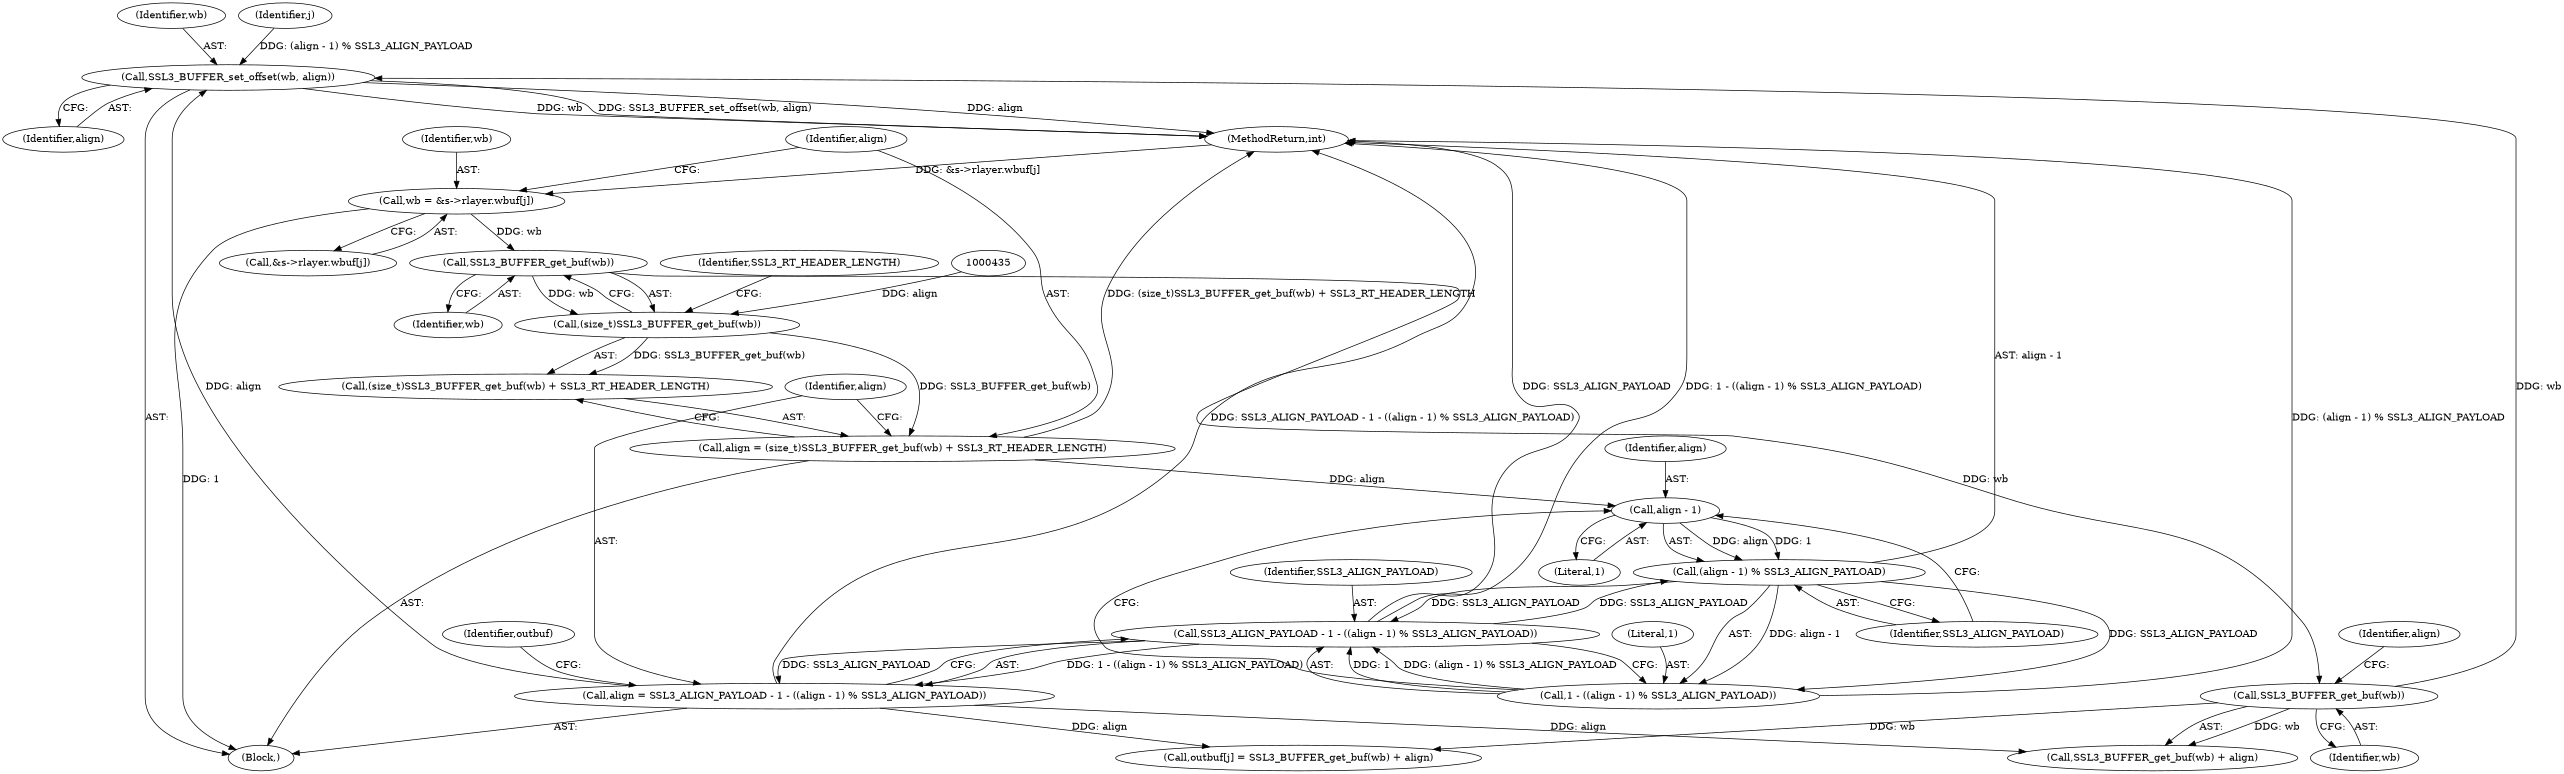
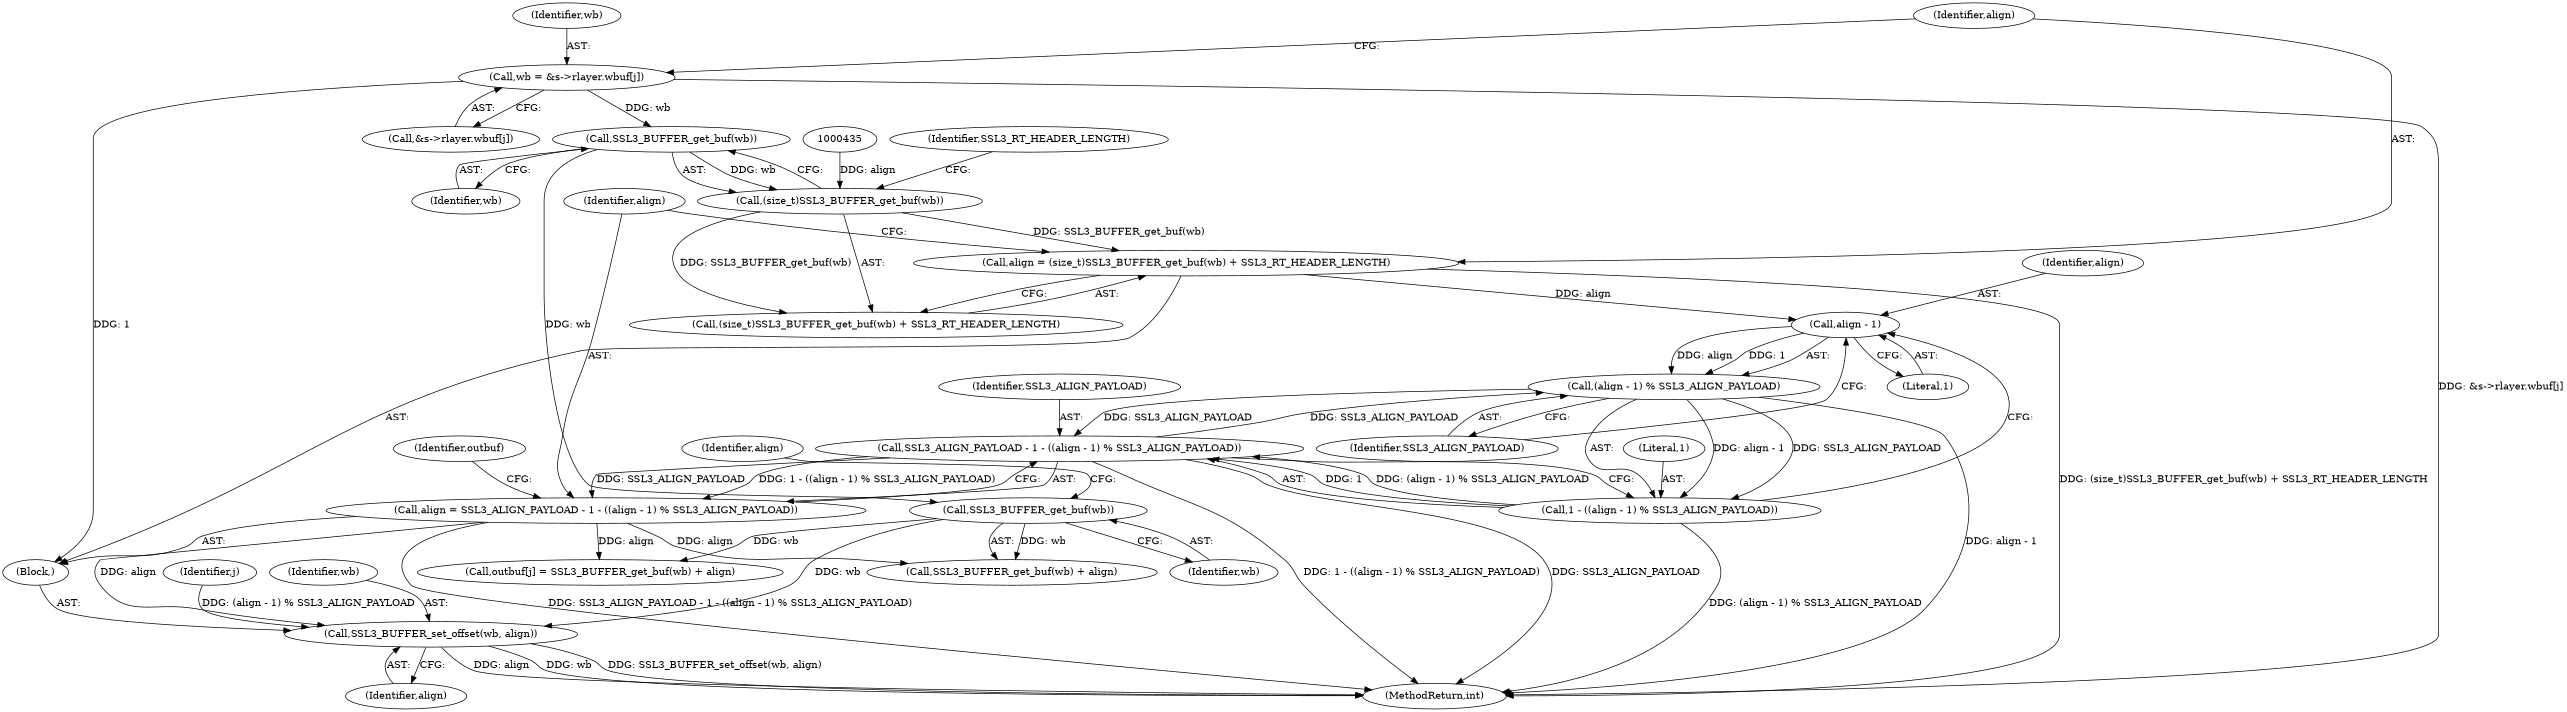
edge "(MethodReturn,int)" -> "(Call,wb = &s->rlayer.wbuf[j])": reversed
edge "(Call,(align - 1) % SSL3_ALIGN_PAYLOAD)" -> "(MethodReturn,int)": label "AST: align - 1" -> "DDG: align - 1"
edge "(Call,SSL3_BUFFER_set_offset(wb, align))" -> "(Block,)": reversed
